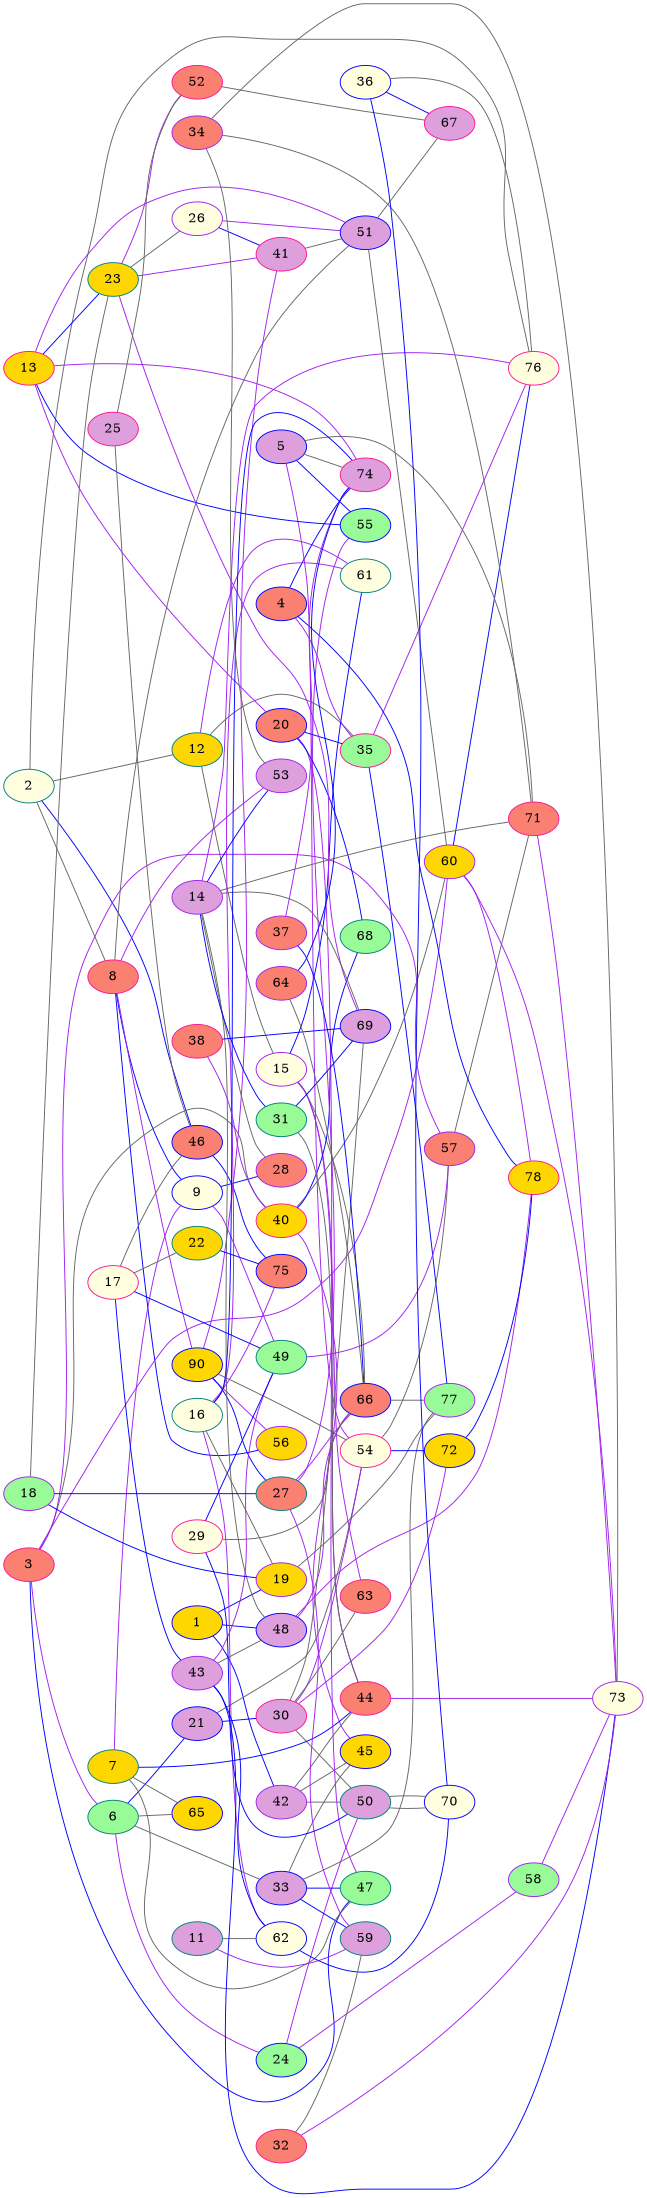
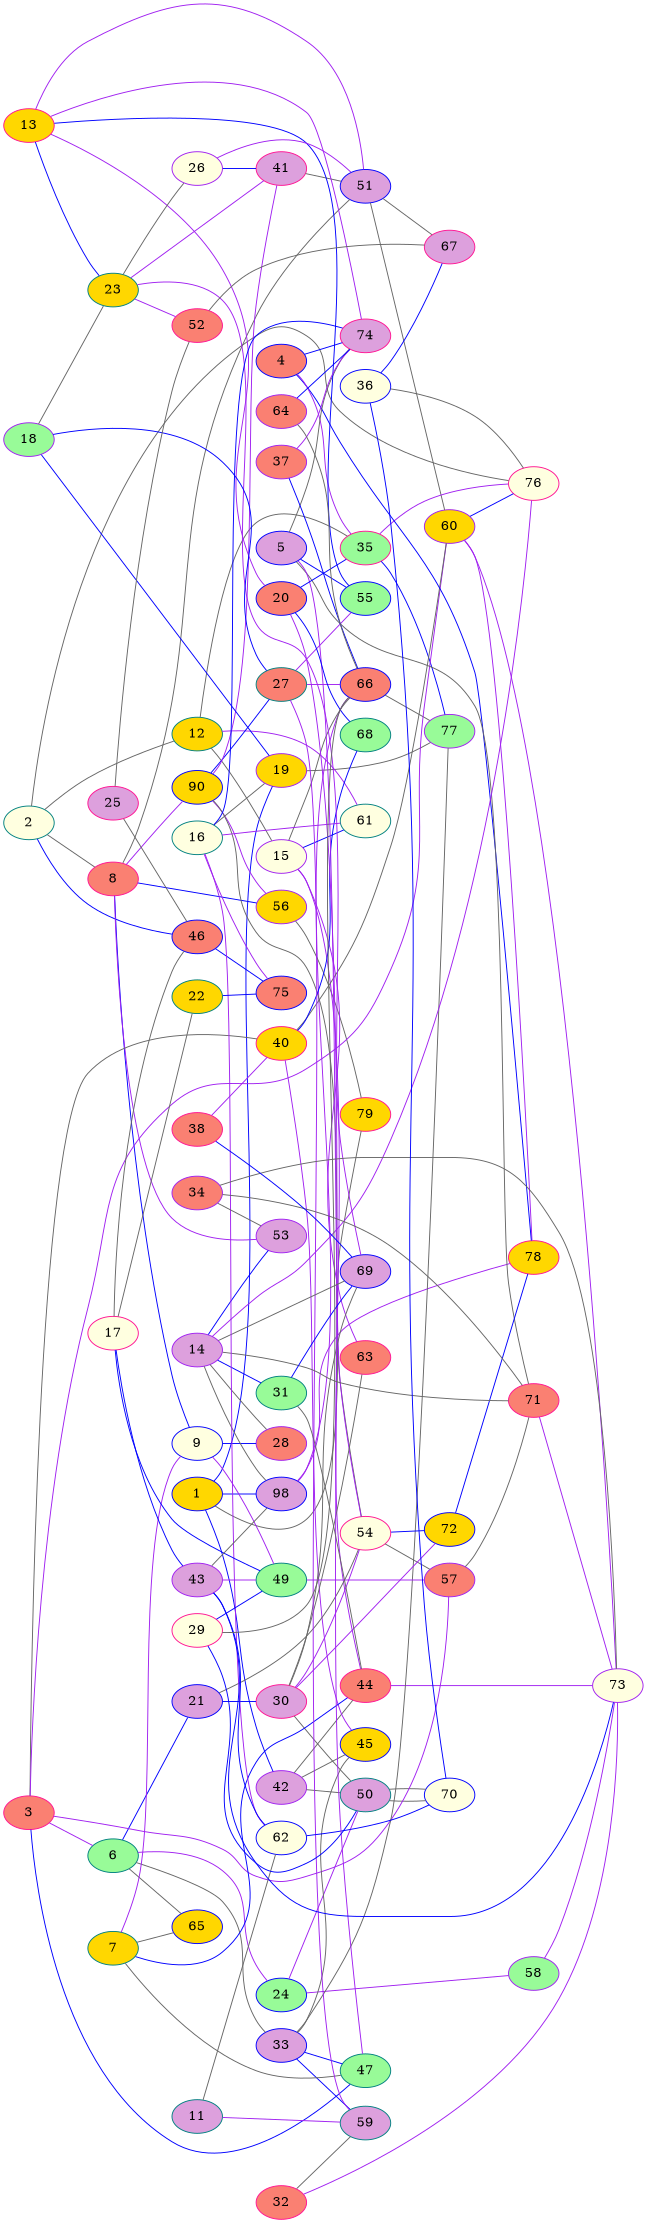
node "79": added
node "48": label "48" -> "98"
